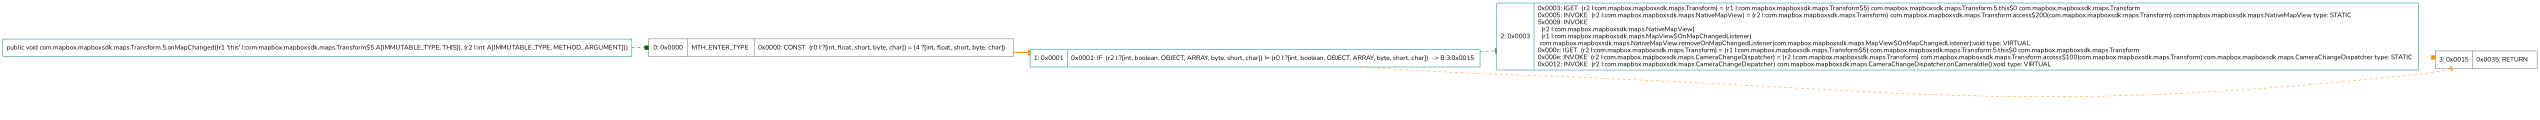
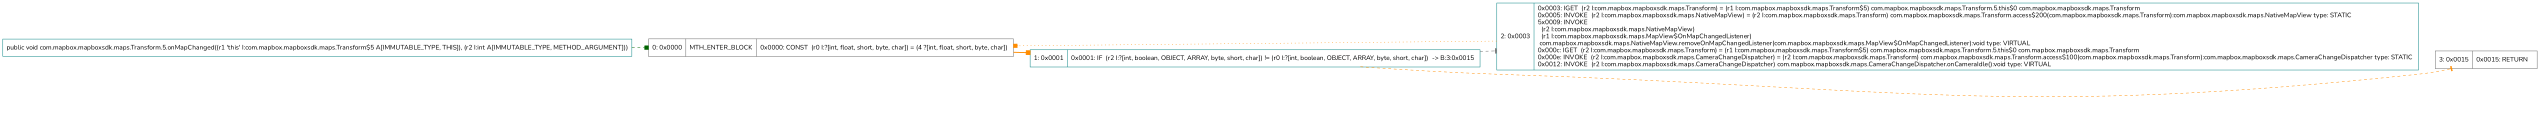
node "0: 0x0000": text "MTH_ENTER_TYPE" -> "MTH_ENTER_BLOCK"
edge "0: 0x0000" -> "1: 0x0001": arrowhead tee -> box
edge "2: 0x0003" -> "3: 0x0015": now "2: 0x0003" -> "0: 0x0000"
node "3: 0x0015": text "0x0035: RETURN" -> "0x0015: RETURN"
